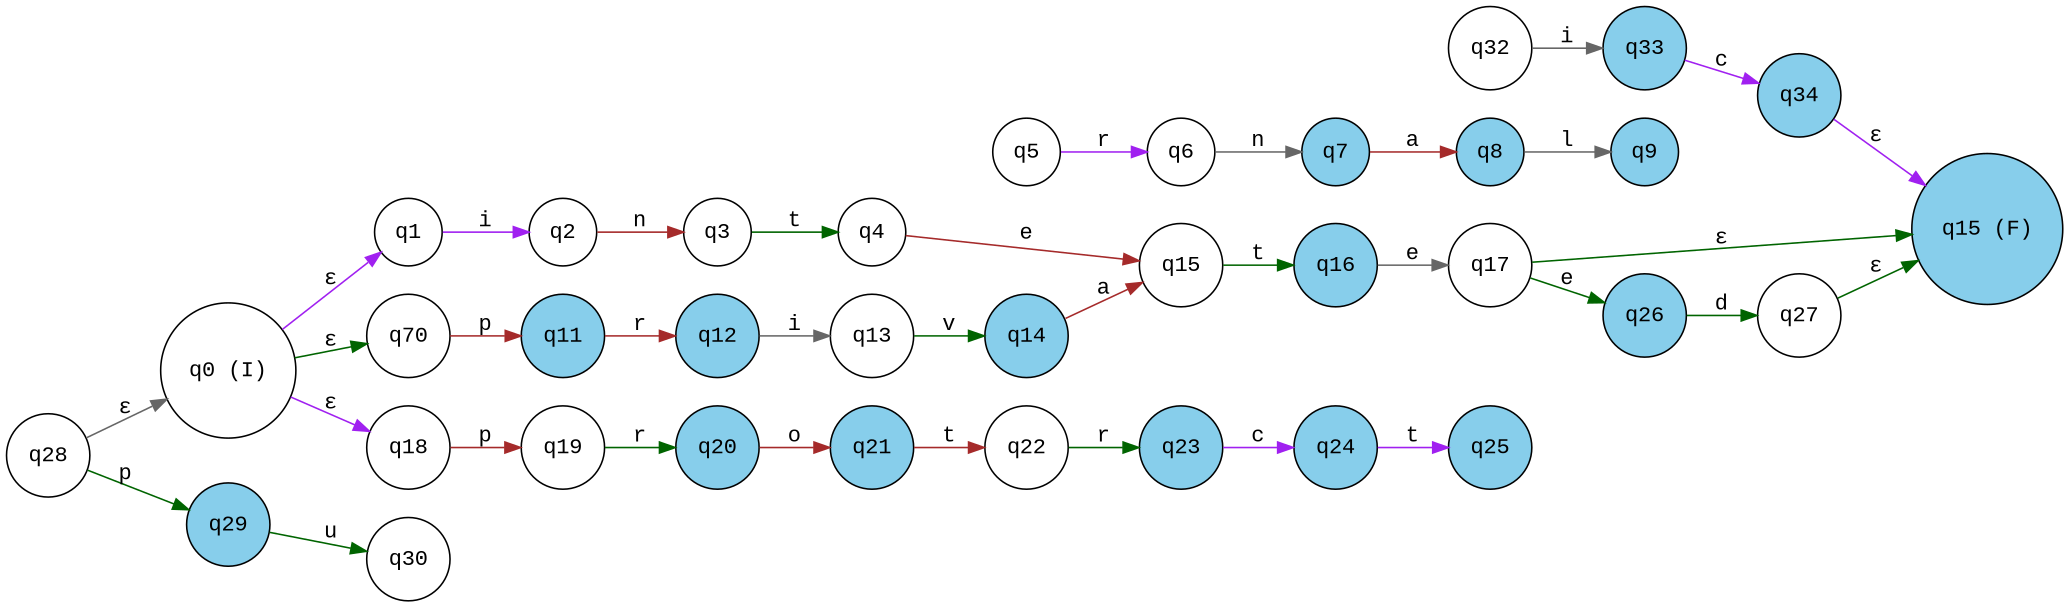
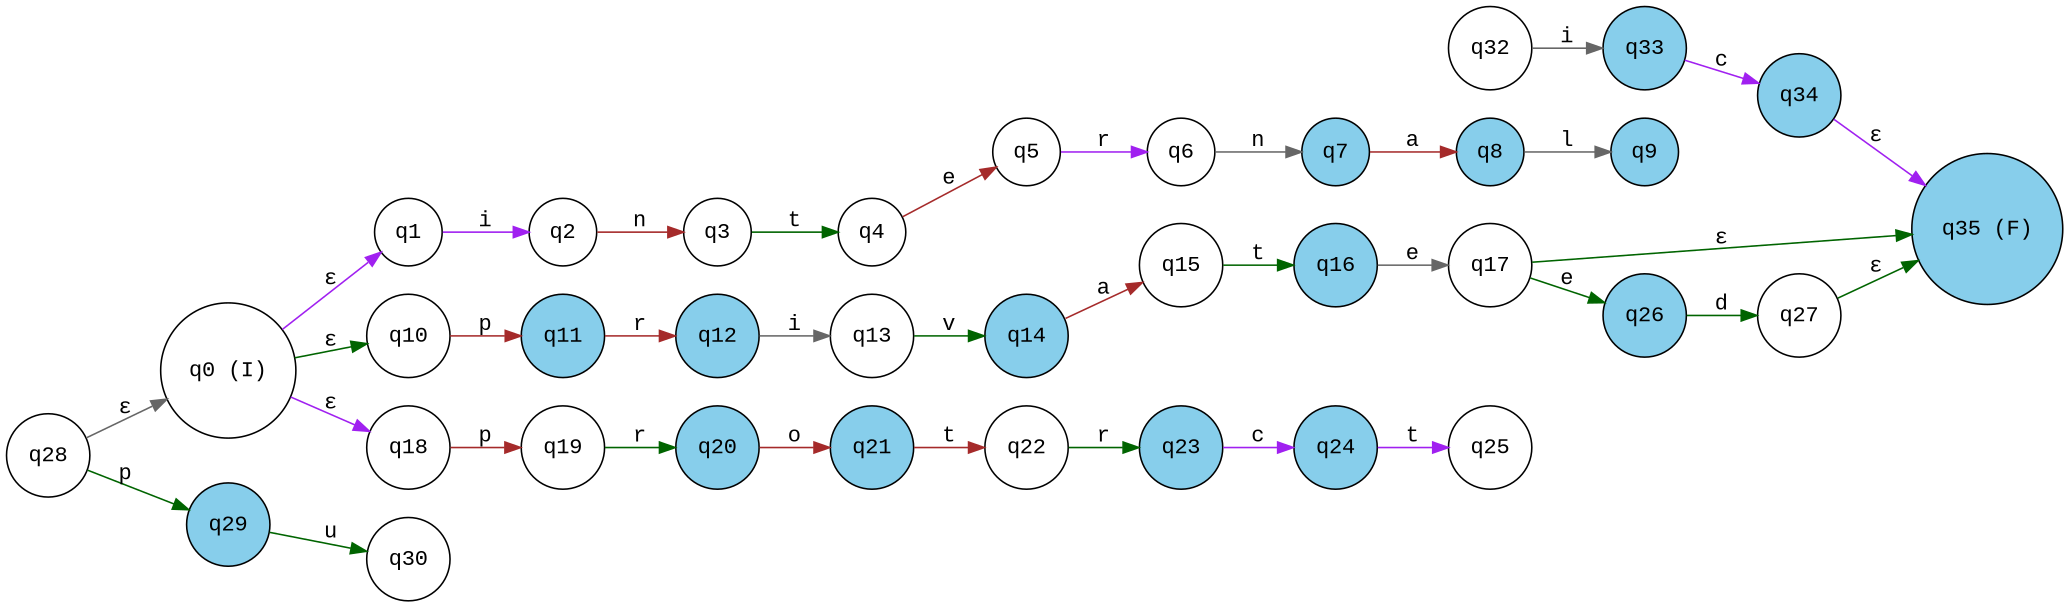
node "q15 (F)": label "q15 (F)" -> "q35 (F)"
edge "q4" -> "q15": now "q4" -> "q5"
node "q70": label "q70" -> "q10"
node "q25": fillcolor skyblue -> white
